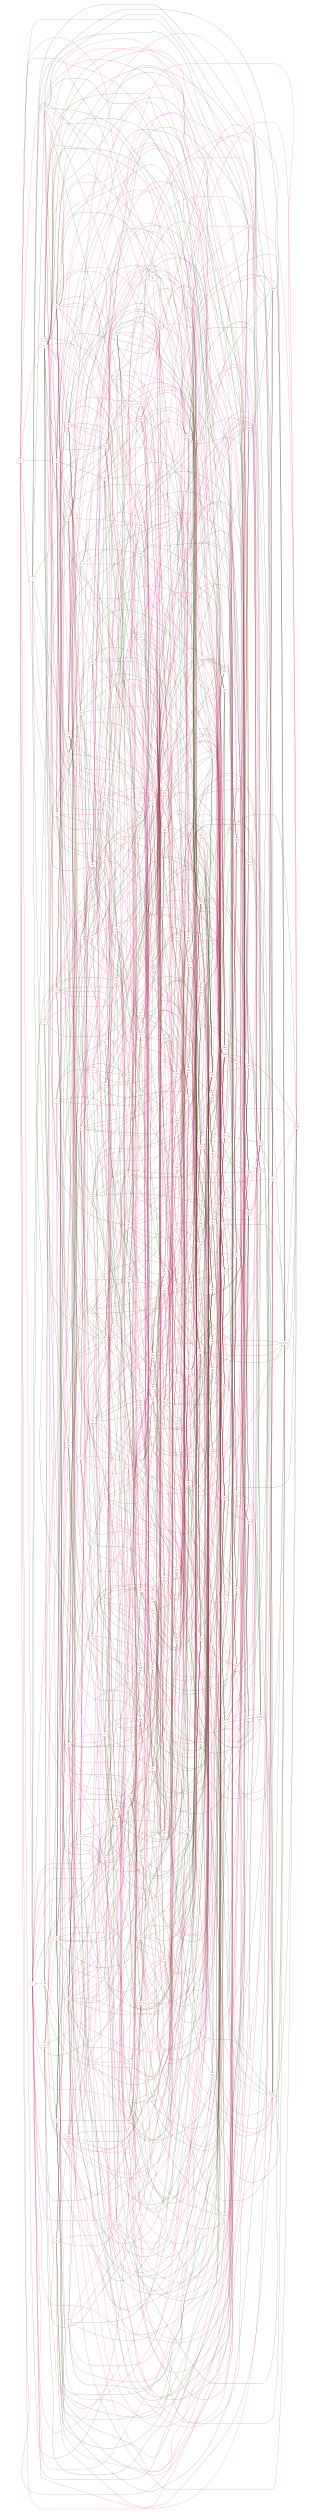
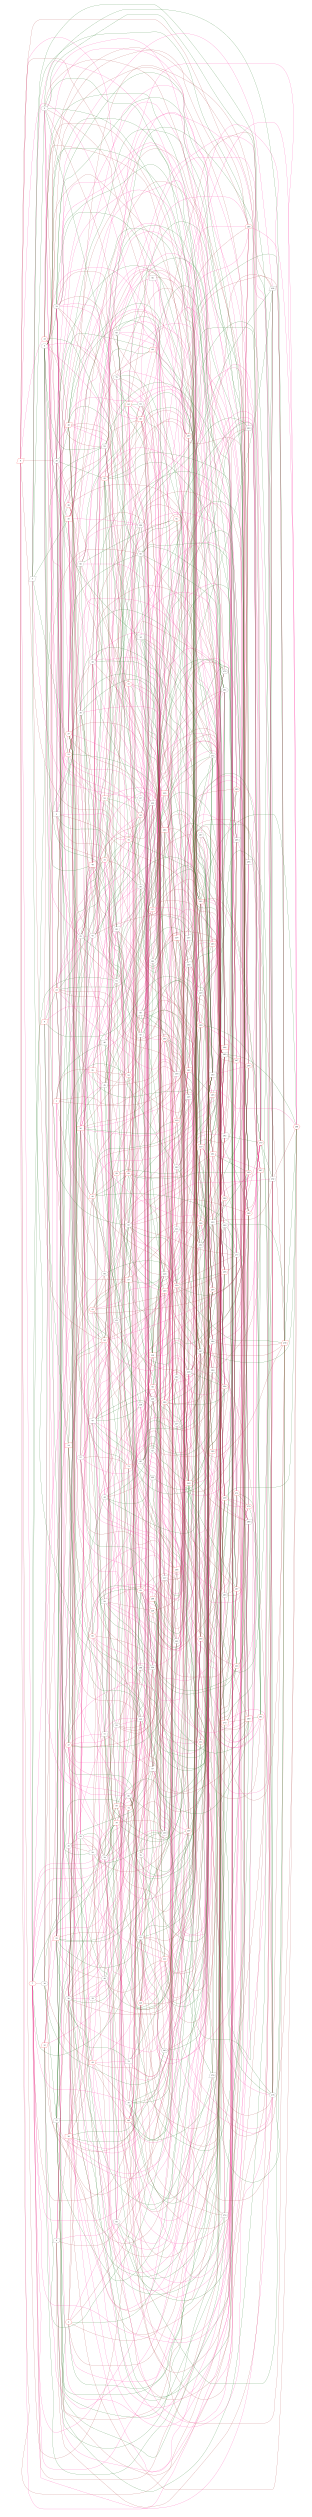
edge "55" -- "189": added
